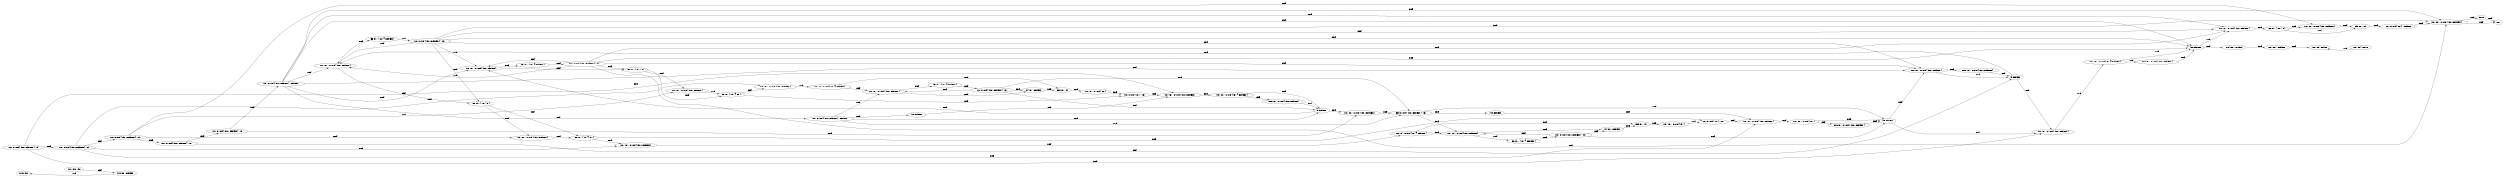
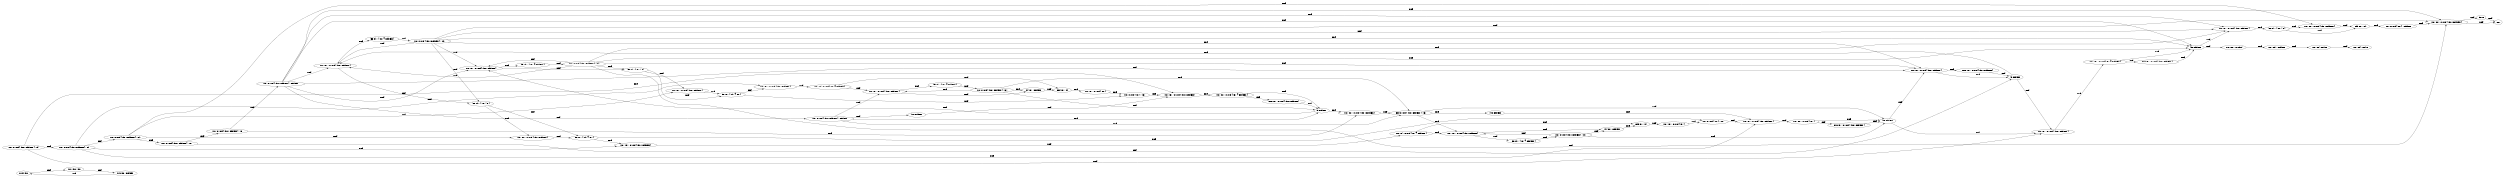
edge "mov edi , string" -> "mov esi , string": reversed
edge "push rbp" -> "mov rbp , rsp": added, label "CFG"
